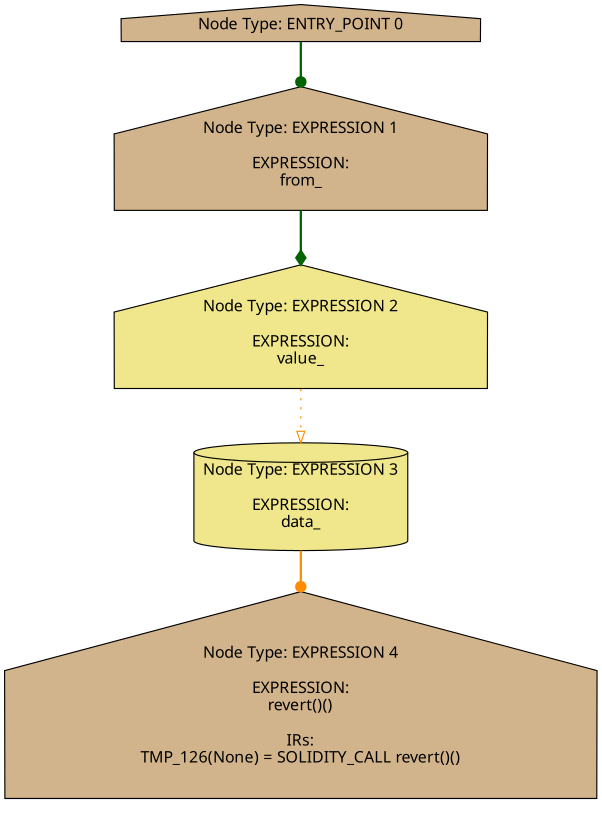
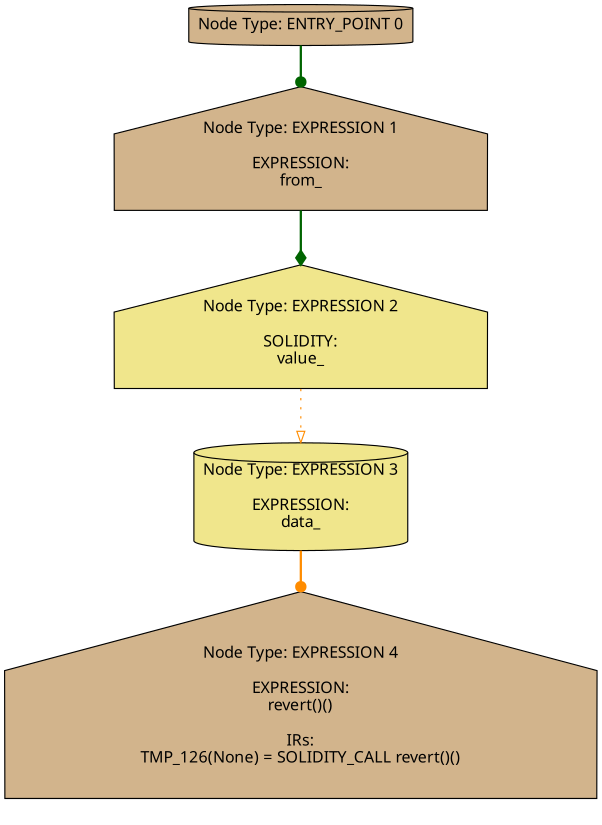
node "Node Type: ENTRY_POINT 0": shape house -> cylinder
node "Node Type: EXPRESSION 2 EXPRESSION: value_": label "Node Type: EXPRESSION 2 EXPRESSION: value_" -> "Node Type: EXPRESSION 2 SOLIDITY: value_"
